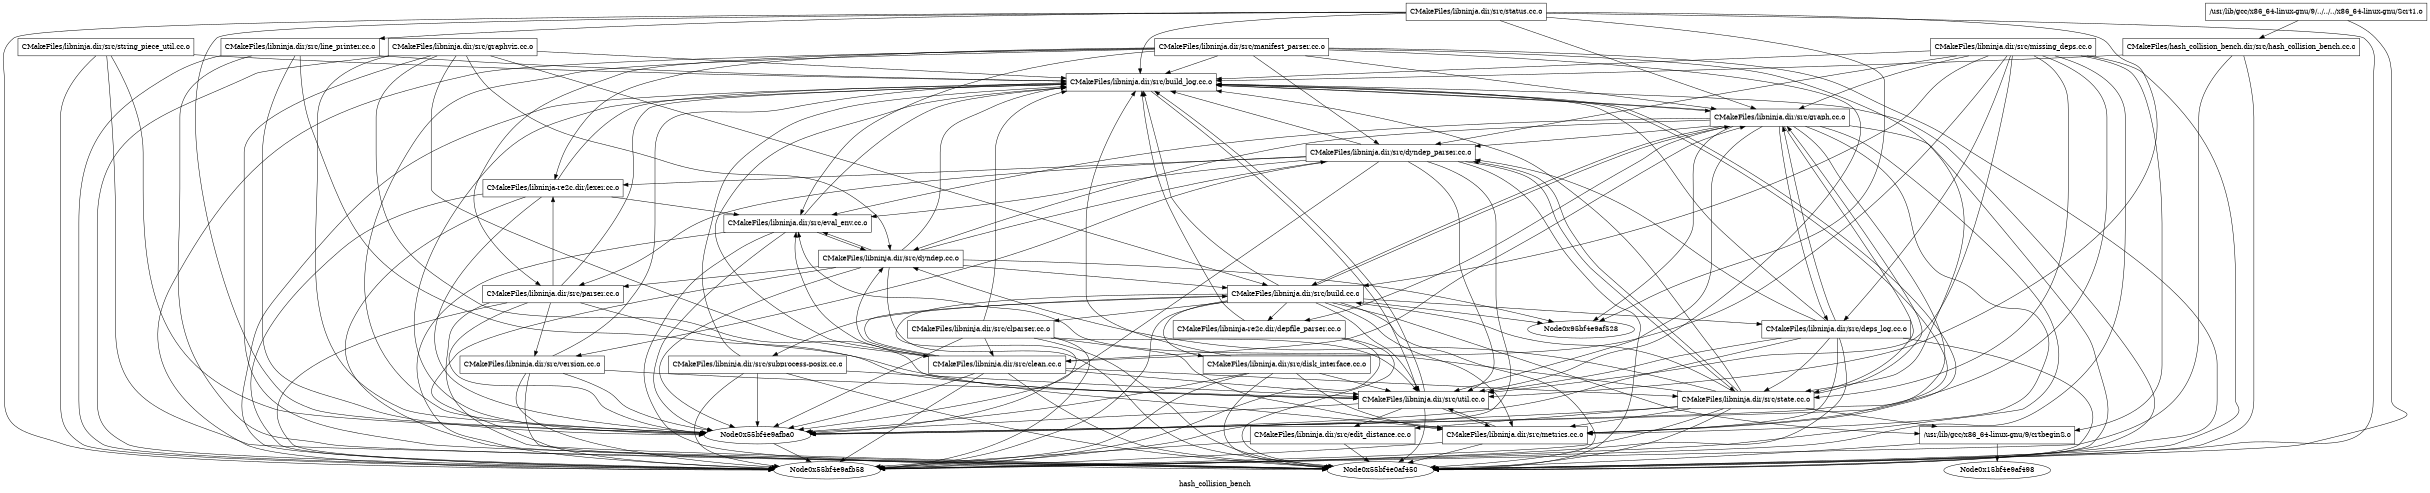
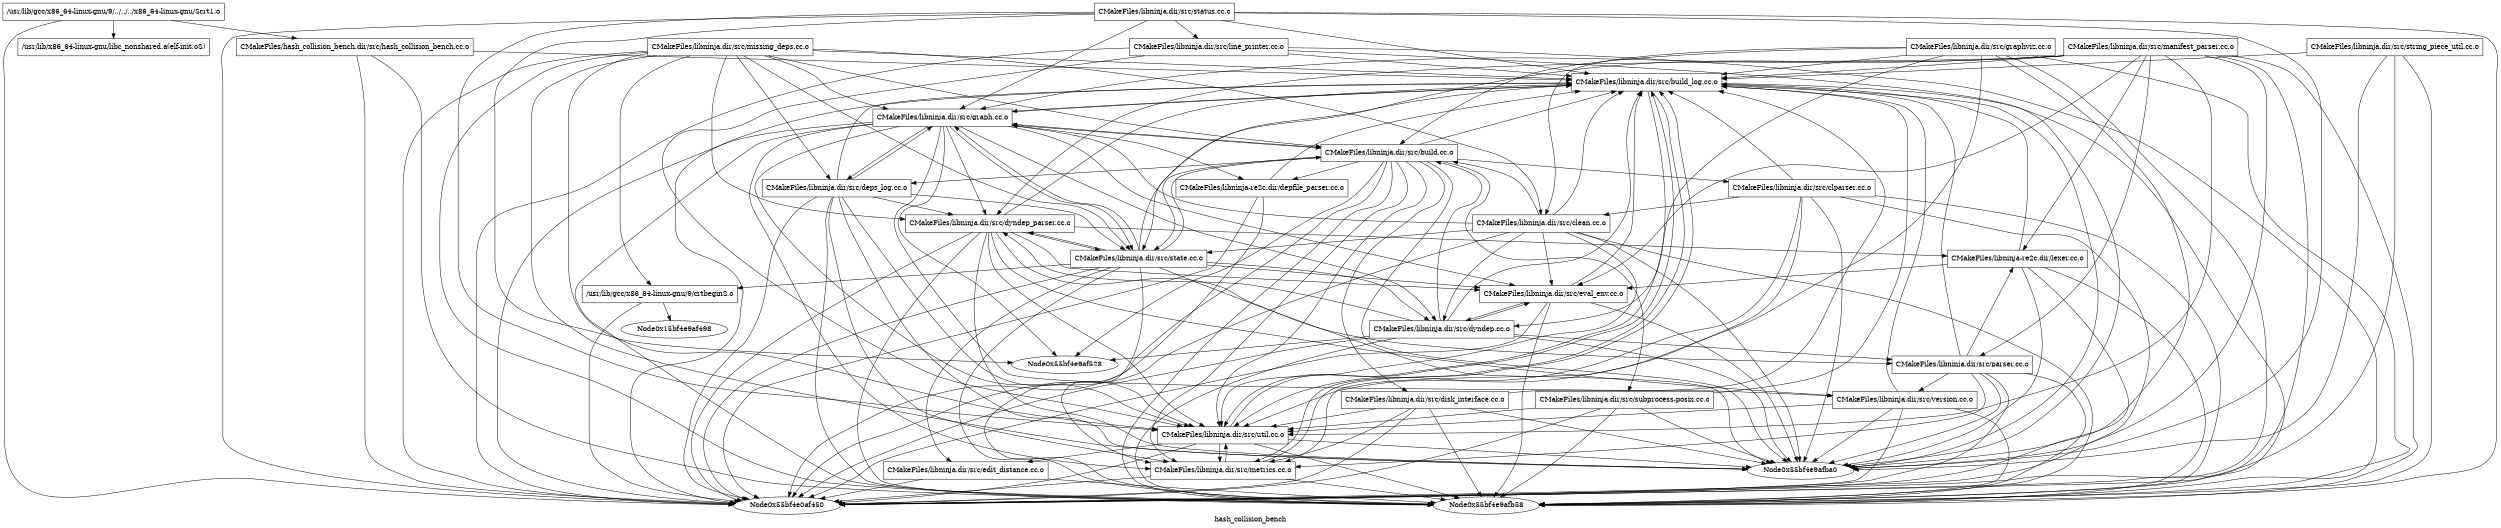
node "/usr/lib/x86_64-linux-gnu/libc_nonshared.a(elf-init.oS)": added
node "Node0x95bf4e9af528": label "Node0x95bf4e9af528" -> "Node0x55bf4e9af528"
edge "CMakeFiles/libninja.dir/src/build.cc.o" -> "/usr/lib/gcc/x86_64-linux-gnu/9/crtbeginS.o": now "CMakeFiles/libninja.dir/src/build.cc.o" -> "CMakeFiles/libninja.dir/src/state.cc.o"
edge "CMakeFiles/libninja.dir/src/graph.cc.o" -> "Node0x55bf4e9afba0": now "CMakeFiles/libninja.dir/src/graph.cc.o" -> "CMakeFiles/libninja.dir/src/version.cc.o"
edge "Node0x55bf4e9afba0" -> "Node0x55bf4e9afb58": now "CMakeFiles/libninja.dir/src/util.cc.o" -> "Node0x55bf4e9afb58"
